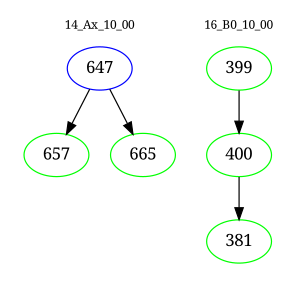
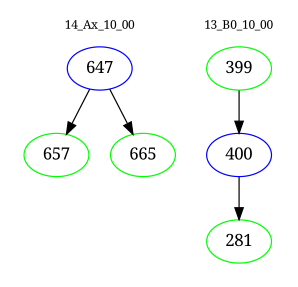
cluster "16_B0_10_00": label "16_B0_10_00" -> "13_B0_10_00"
node "400": color green -> blue
node "381": label "381" -> "281"
